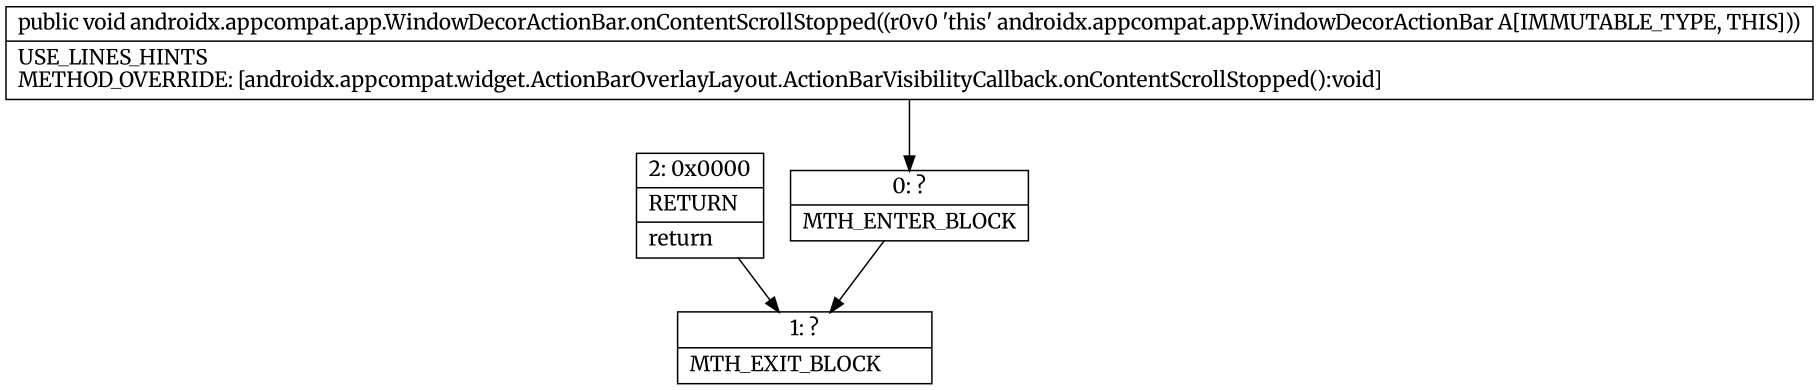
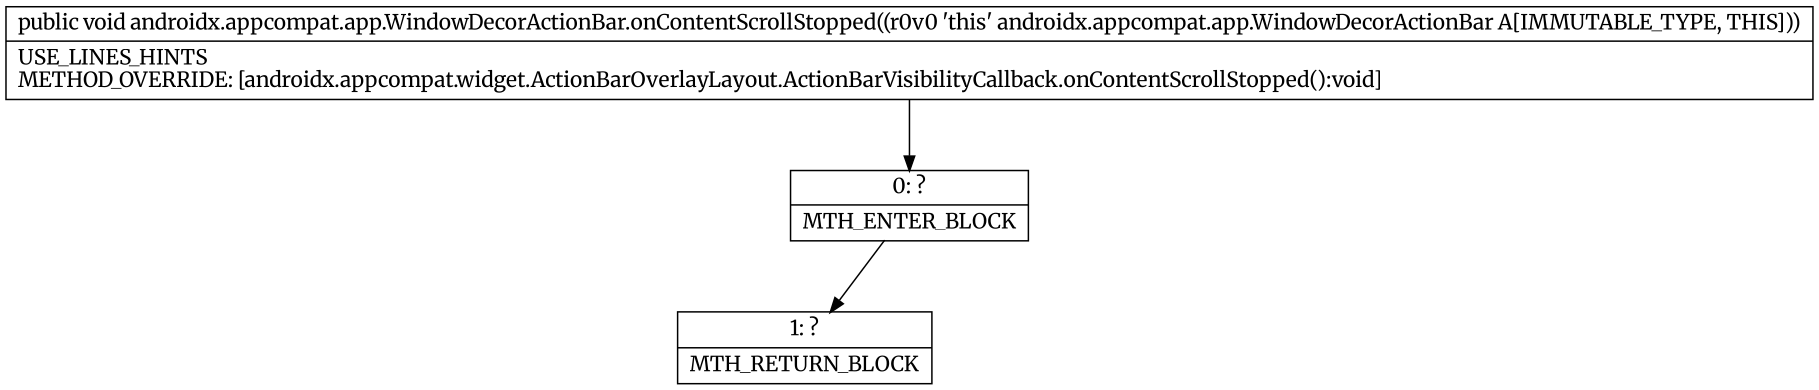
node "2: 0x0000": removed
node "1: ?": text "MTH_EXIT_BLOCK" -> "MTH_RETURN_BLOCK"
